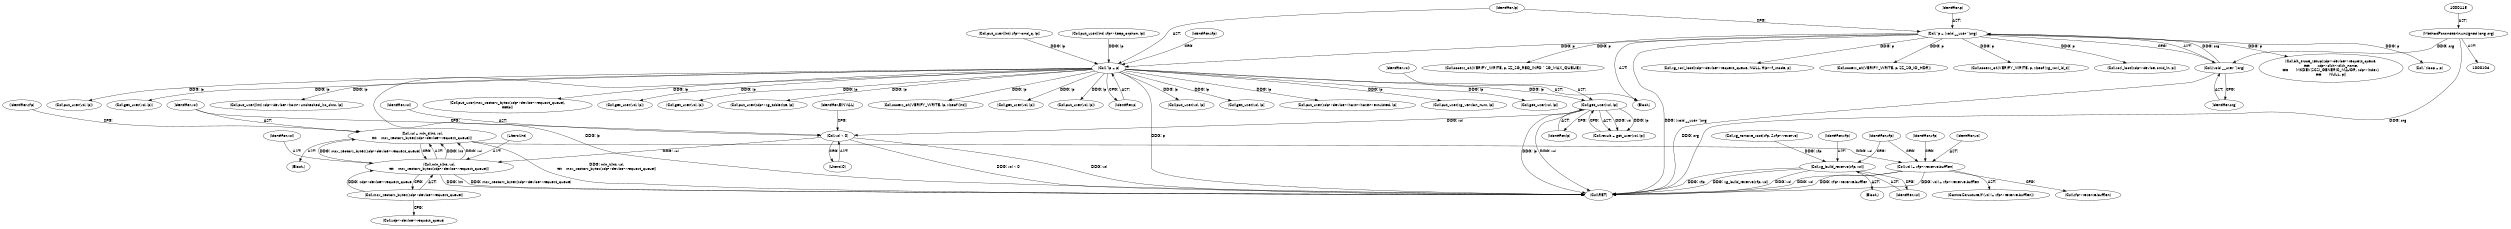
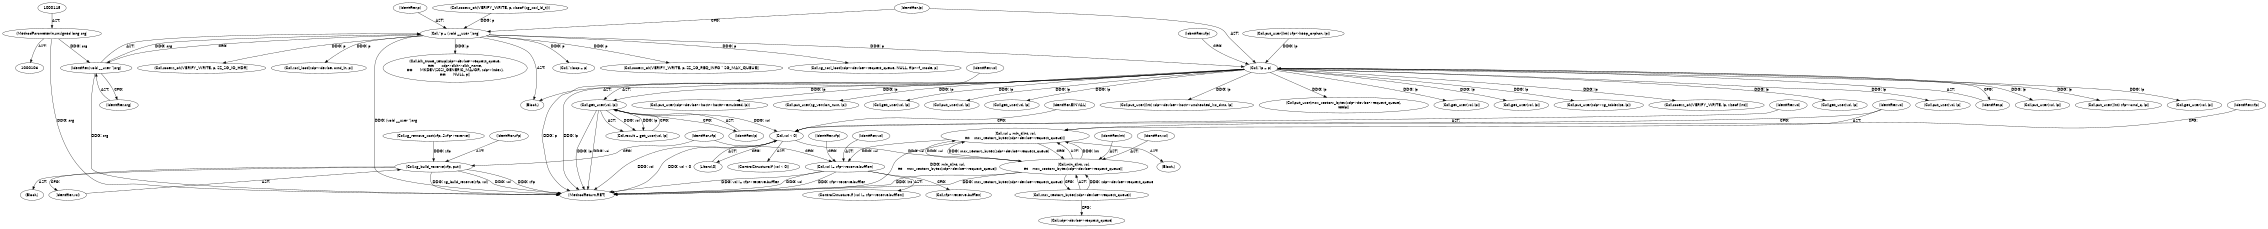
edge "(Call,*p = (void __user *)arg)" -> "(Call,access_ok(VERIFY_WRITE, p, sizeof (sg_scsi_id_t)))": reversed
edge "(Call,put_user((int) sfp->cmd_q, ip))" -> "(Call,*ip = p)": reversed
node "(Call,(void __user *)arg)": label "(Call,(void __user *)arg)" -> "(Identifier,(void __user *)arg)"
node "(Literal,int)": label "(Literal,int)" -> "(Identifier,int)"
node "(ControlStructure,if (val < 0))": added
node "(Call,sg_build_reserve(sfp, val))": label "(Call,sg_build_reserve(sfp, val))" -> "(Call,sg_build_reserve(sfp, put))"
node "(Call,RET)": label "(Call,RET)" -> "(MethodReturn,RET)"
